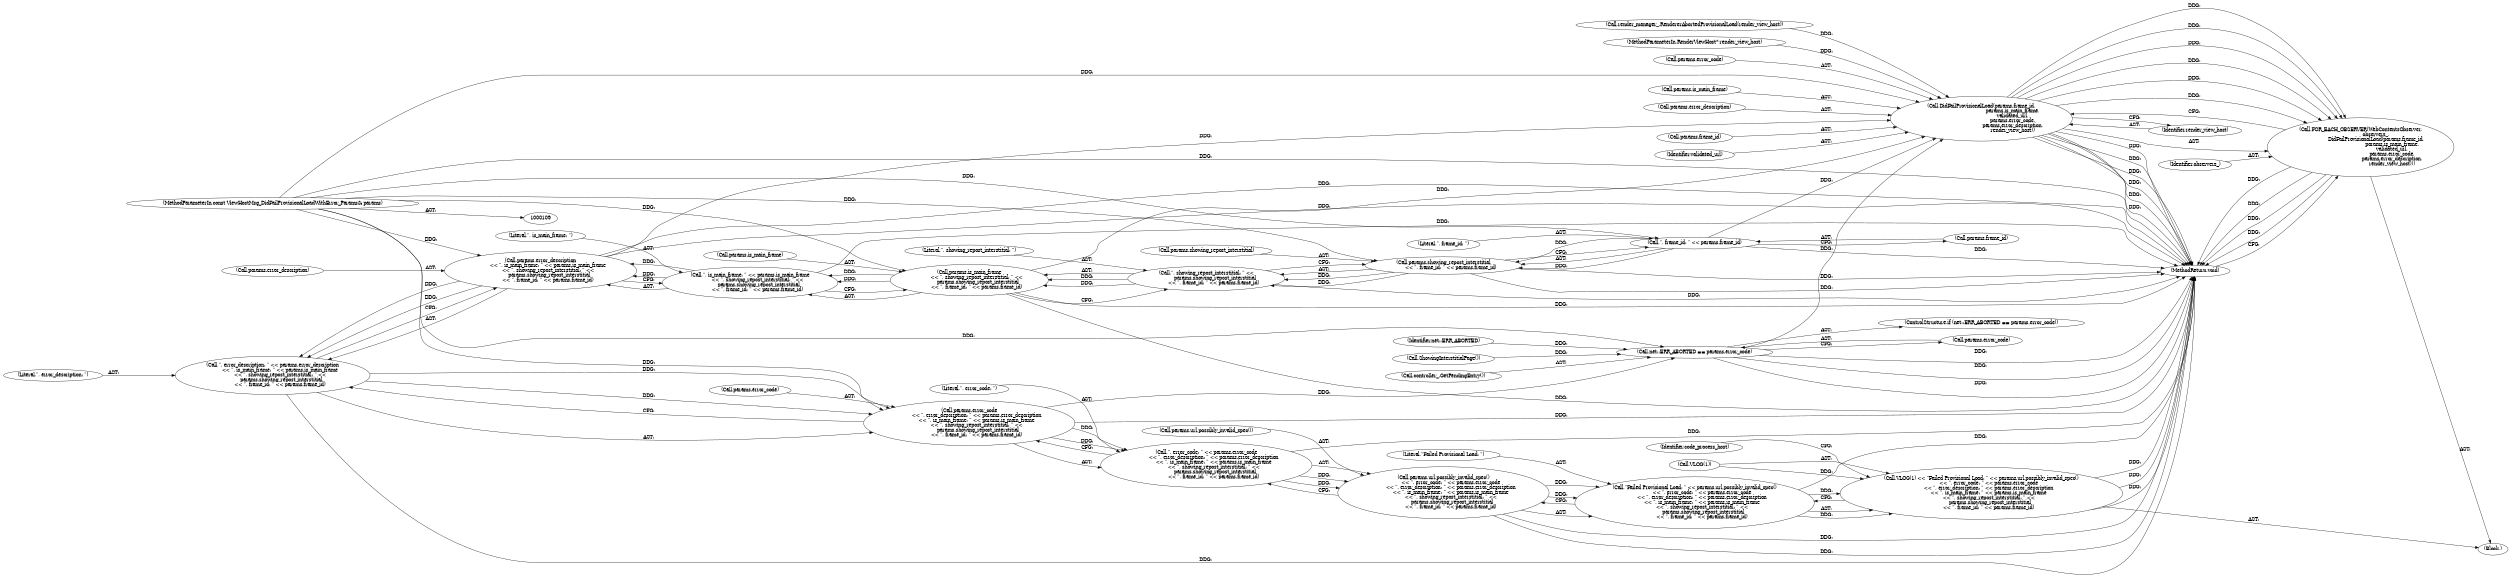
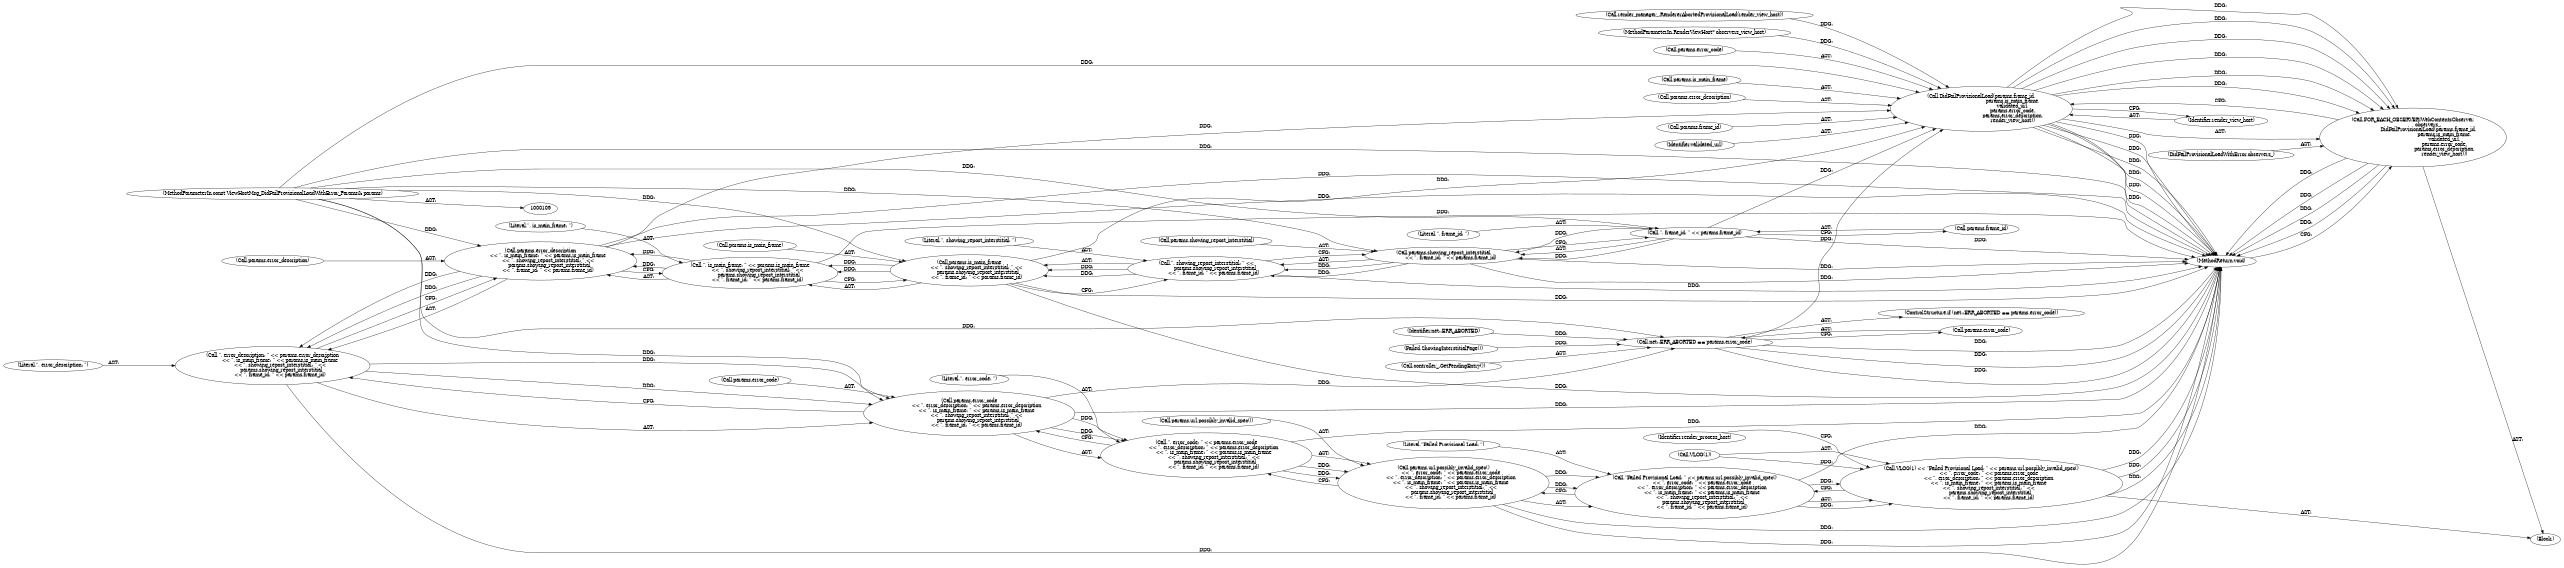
node "(MethodParameterIn,RenderViewHost* render_view_host)": label "(MethodParameterIn,RenderViewHost* render_view_host)" -> "(MethodParameterIn,RenderViewHost* observers_view_host)"
node "(Identifier,observers_)": label "(Identifier,observers_)" -> "(DidFailProvisionalLoadWithError,observers_)"
node "(Call,ShowingInterstitialPage())": label "(Call,ShowingInterstitialPage())" -> "(Failed,ShowingInterstitialPage())"
node "(Identifier,code_process_host)": label "(Identifier,code_process_host)" -> "(Identifier,render_process_host)"
